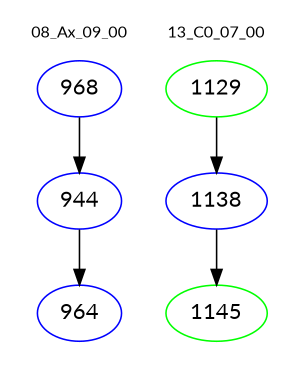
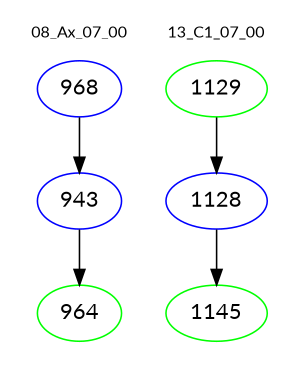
cluster "08_Ax_09_00": label "08_Ax_09_00" -> "08_Ax_07_00"
cluster "13_C0_07_00": label "13_C0_07_00" -> "13_C1_07_00"
node "944": label "944" -> "943"
node "1138": label "1138" -> "1128"
node "964": color blue -> green
